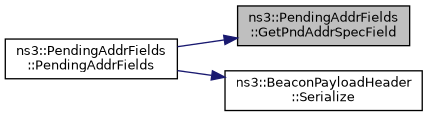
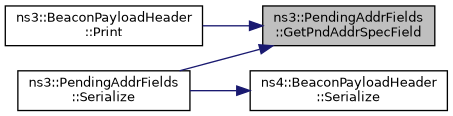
node "ns3::BeaconPayloadHeader ::Print": added
node "ns3::PendingAddrFields ::PendingAddrFields": label "ns3::PendingAddrFields ::PendingAddrFields" -> "ns3::PendingAddrFields ::Serialize"
node "ns3::BeaconPayloadHeader ::Serialize": label "ns3::BeaconPayloadHeader ::Serialize" -> "ns4::BeaconPayloadHeader ::Serialize"
